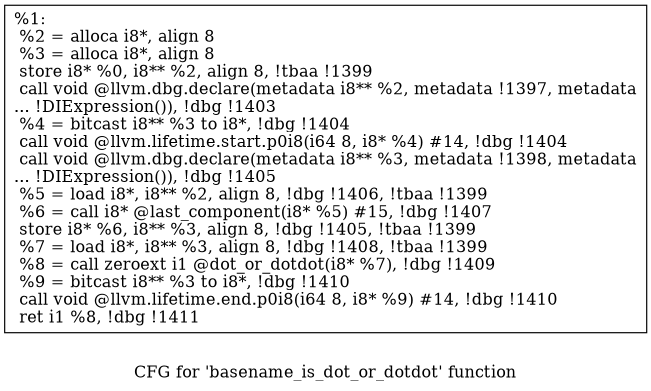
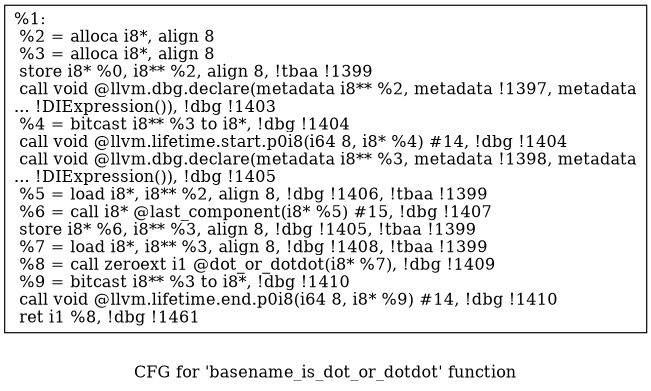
node "%1:": text "ret i1 %8, !dbg !1411" -> "ret i1 %8, !dbg !1461"
